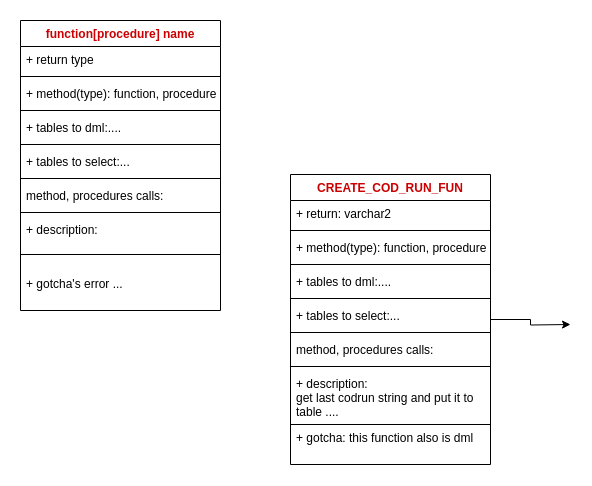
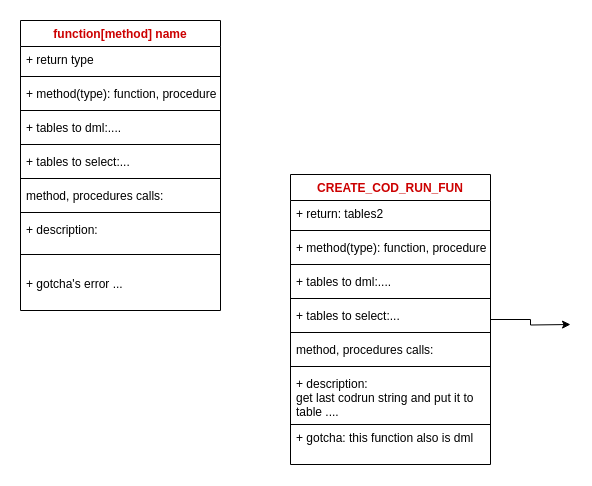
node "function[procedure] name": label "function[procedure] name" -> "function[method] name"
node "+ return: varchar2": label "+ return: varchar2" -> "+ return: tables2"
